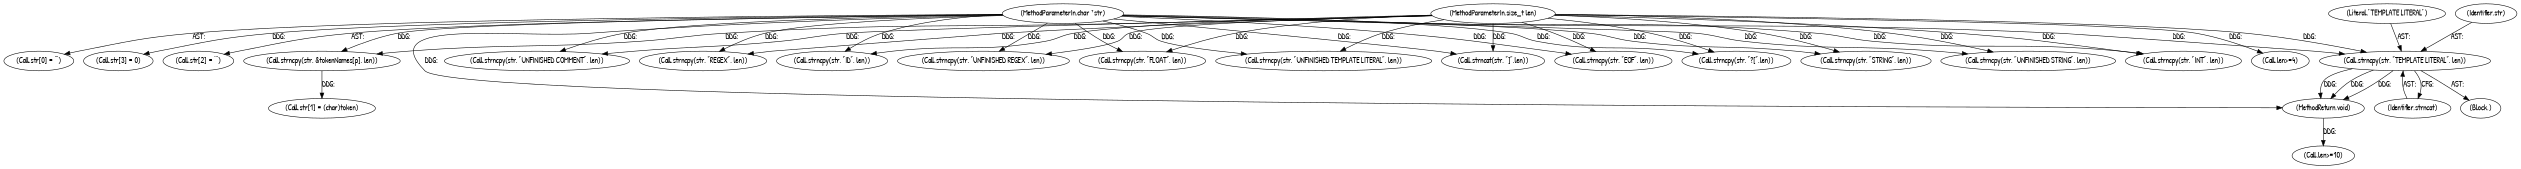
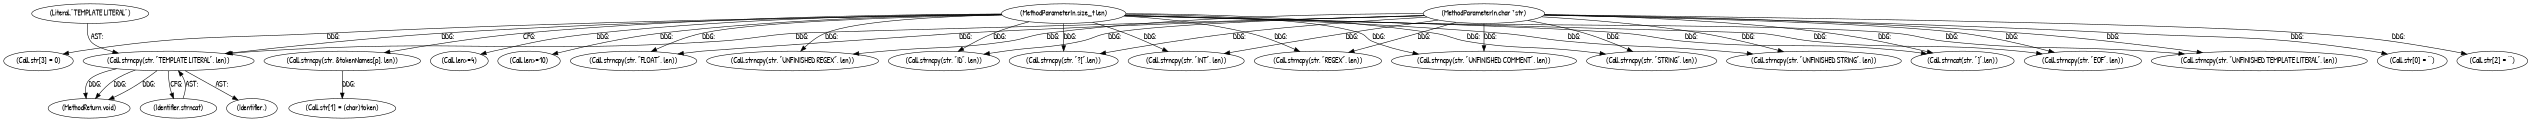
node "(Identifier,str)": removed
edge "(MethodParameterIn,char *str)" -> "(Call,strncpy(str, &tokenNames[p], len))": removed, label "DDG:"
edge "(MethodParameterIn,char *str)" -> "(Call,str[3] = 0)": now "(MethodParameterIn,size_t len)" -> "(Call,str[3] = 0)"
edge "(MethodParameterIn,char *str)" -> "(Call,str[0] = ''')": label "AST: " -> "DDG: "
edge "(MethodParameterIn,char *str)" -> "(Call,str[2] = ''')": label "AST: " -> "DDG: "
edge "(MethodParameterIn,size_t len)" -> "(Call,strncpy(str, &tokenNames[p], len))": label "DDG: " -> "CFG: "
edge "(MethodParameterIn,char *str)" -> "(MethodReturn,void)": removed, label "DDG:"
node "(Block,)": label "(Block,)" -> "(Identifier,)"
edge "(MethodReturn,void)" -> "(Call,len>=10)": now "(MethodParameterIn,size_t len)" -> "(Call,len>=10)"
